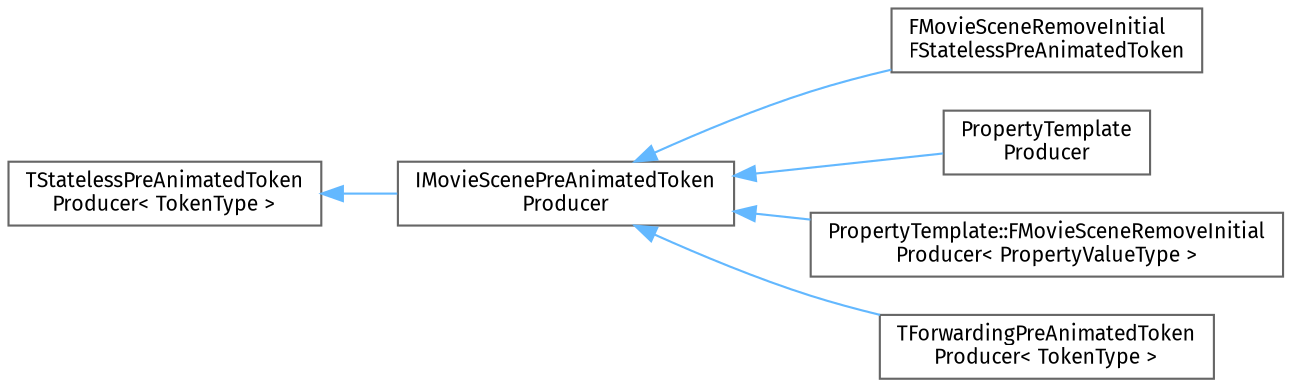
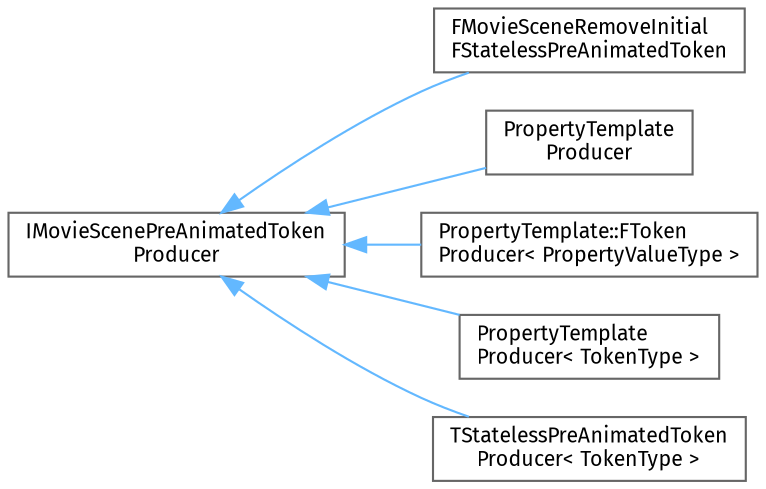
edge "IMovieScenePreAnimatedToken Producer" -> "TStatelessPreAnimatedToken Producer< TokenType >": reversed
node "PropertyTemplate::FMovieSceneRemoveInitial Producer< PropertyValueType >": label "PropertyTemplate::FMovieSceneRemoveInitial Producer< PropertyValueType >" -> "PropertyTemplate::FToken Producer< PropertyValueType >"
node "TForwardingPreAnimatedToken Producer< TokenType >": label "TForwardingPreAnimatedToken Producer< TokenType >" -> "PropertyTemplate Producer< TokenType >"
